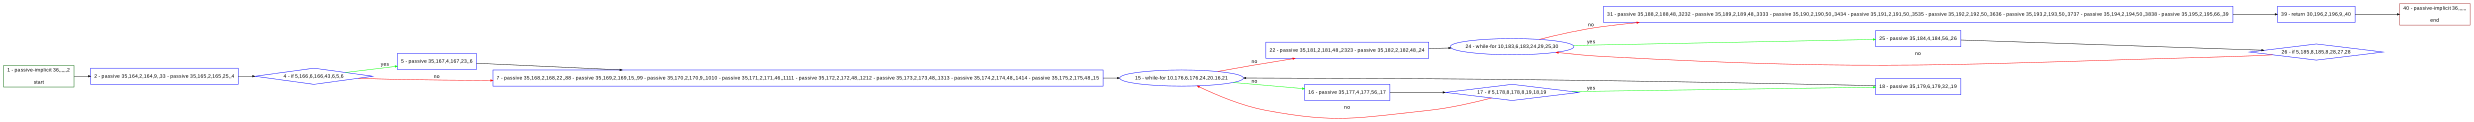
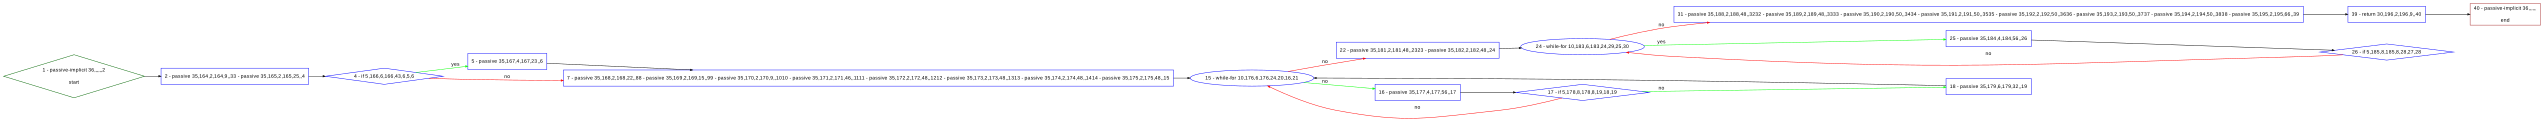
node "1 - passive-implicit 36,,,,,,2 start": shape box -> diamond
edge "17 - if 5,178,8,178,8,19,18,19" -> "18 - passive 35,179,6,179,32,,19": label "yes" -> "no"
